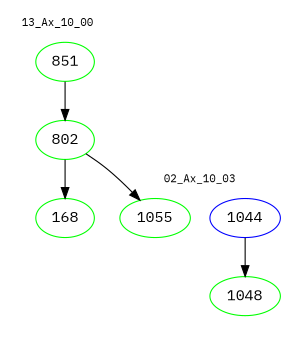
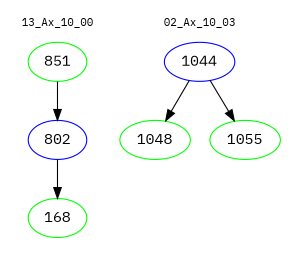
node "802": color green -> blue
edge "802" -> "1055": now "1044" -> "1055"
